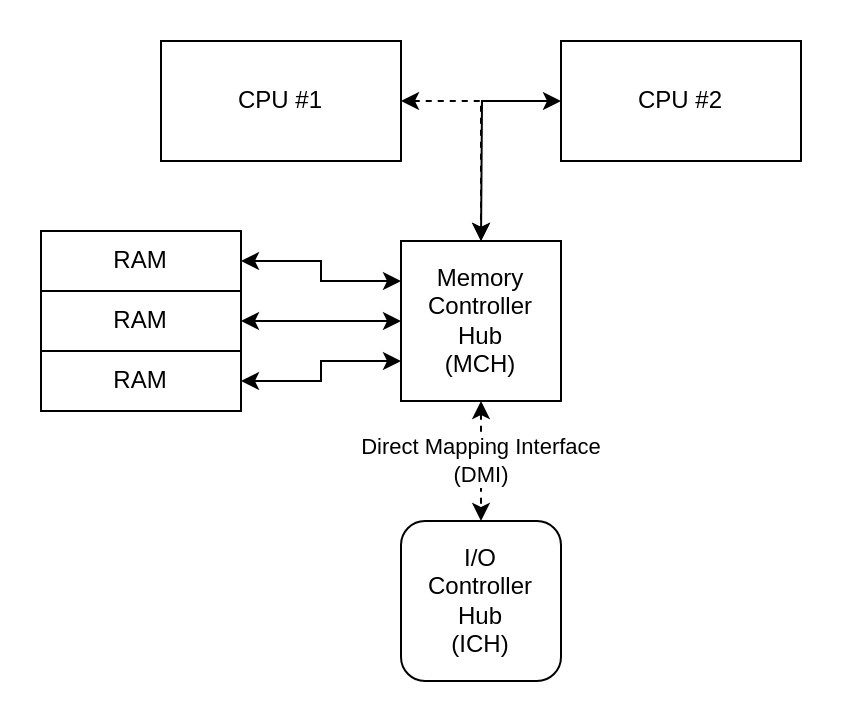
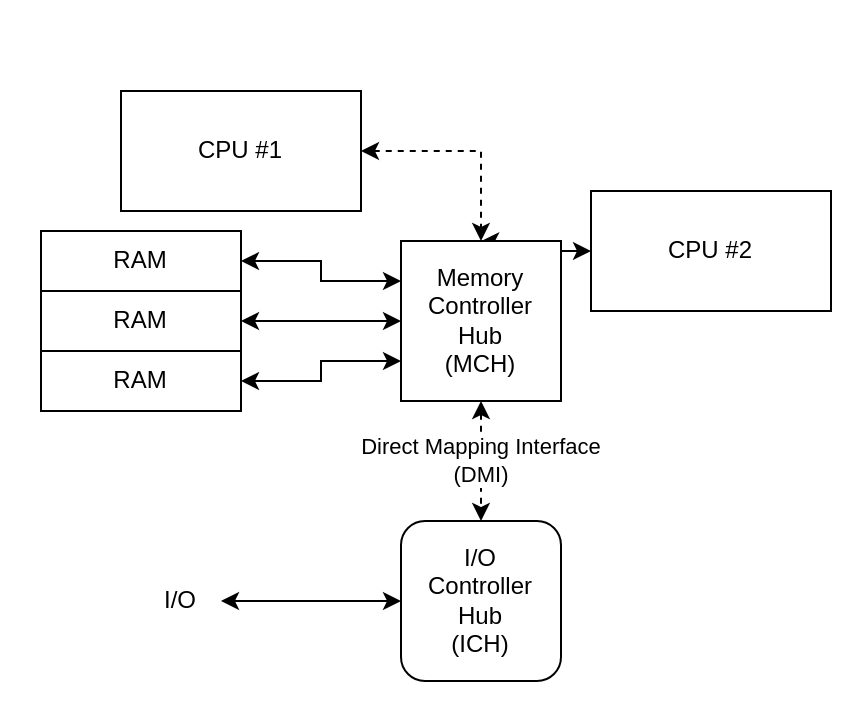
node "CPU #1": moved (281, 101) -> (241, 151)
node "CPU #2": moved (681, 101) -> (711, 251)
node "I/O": added
edge "I/O" -- "I/O Controller Hub (ICH)": added
